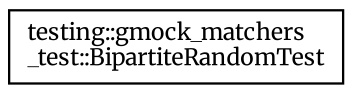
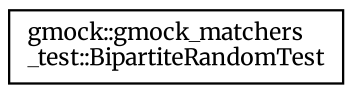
node "testing::gmock_matchers _test::BipartiteRandomTest": label "testing::gmock_matchers _test::BipartiteRandomTest" -> "gmock::gmock_matchers _test::BipartiteRandomTest"
